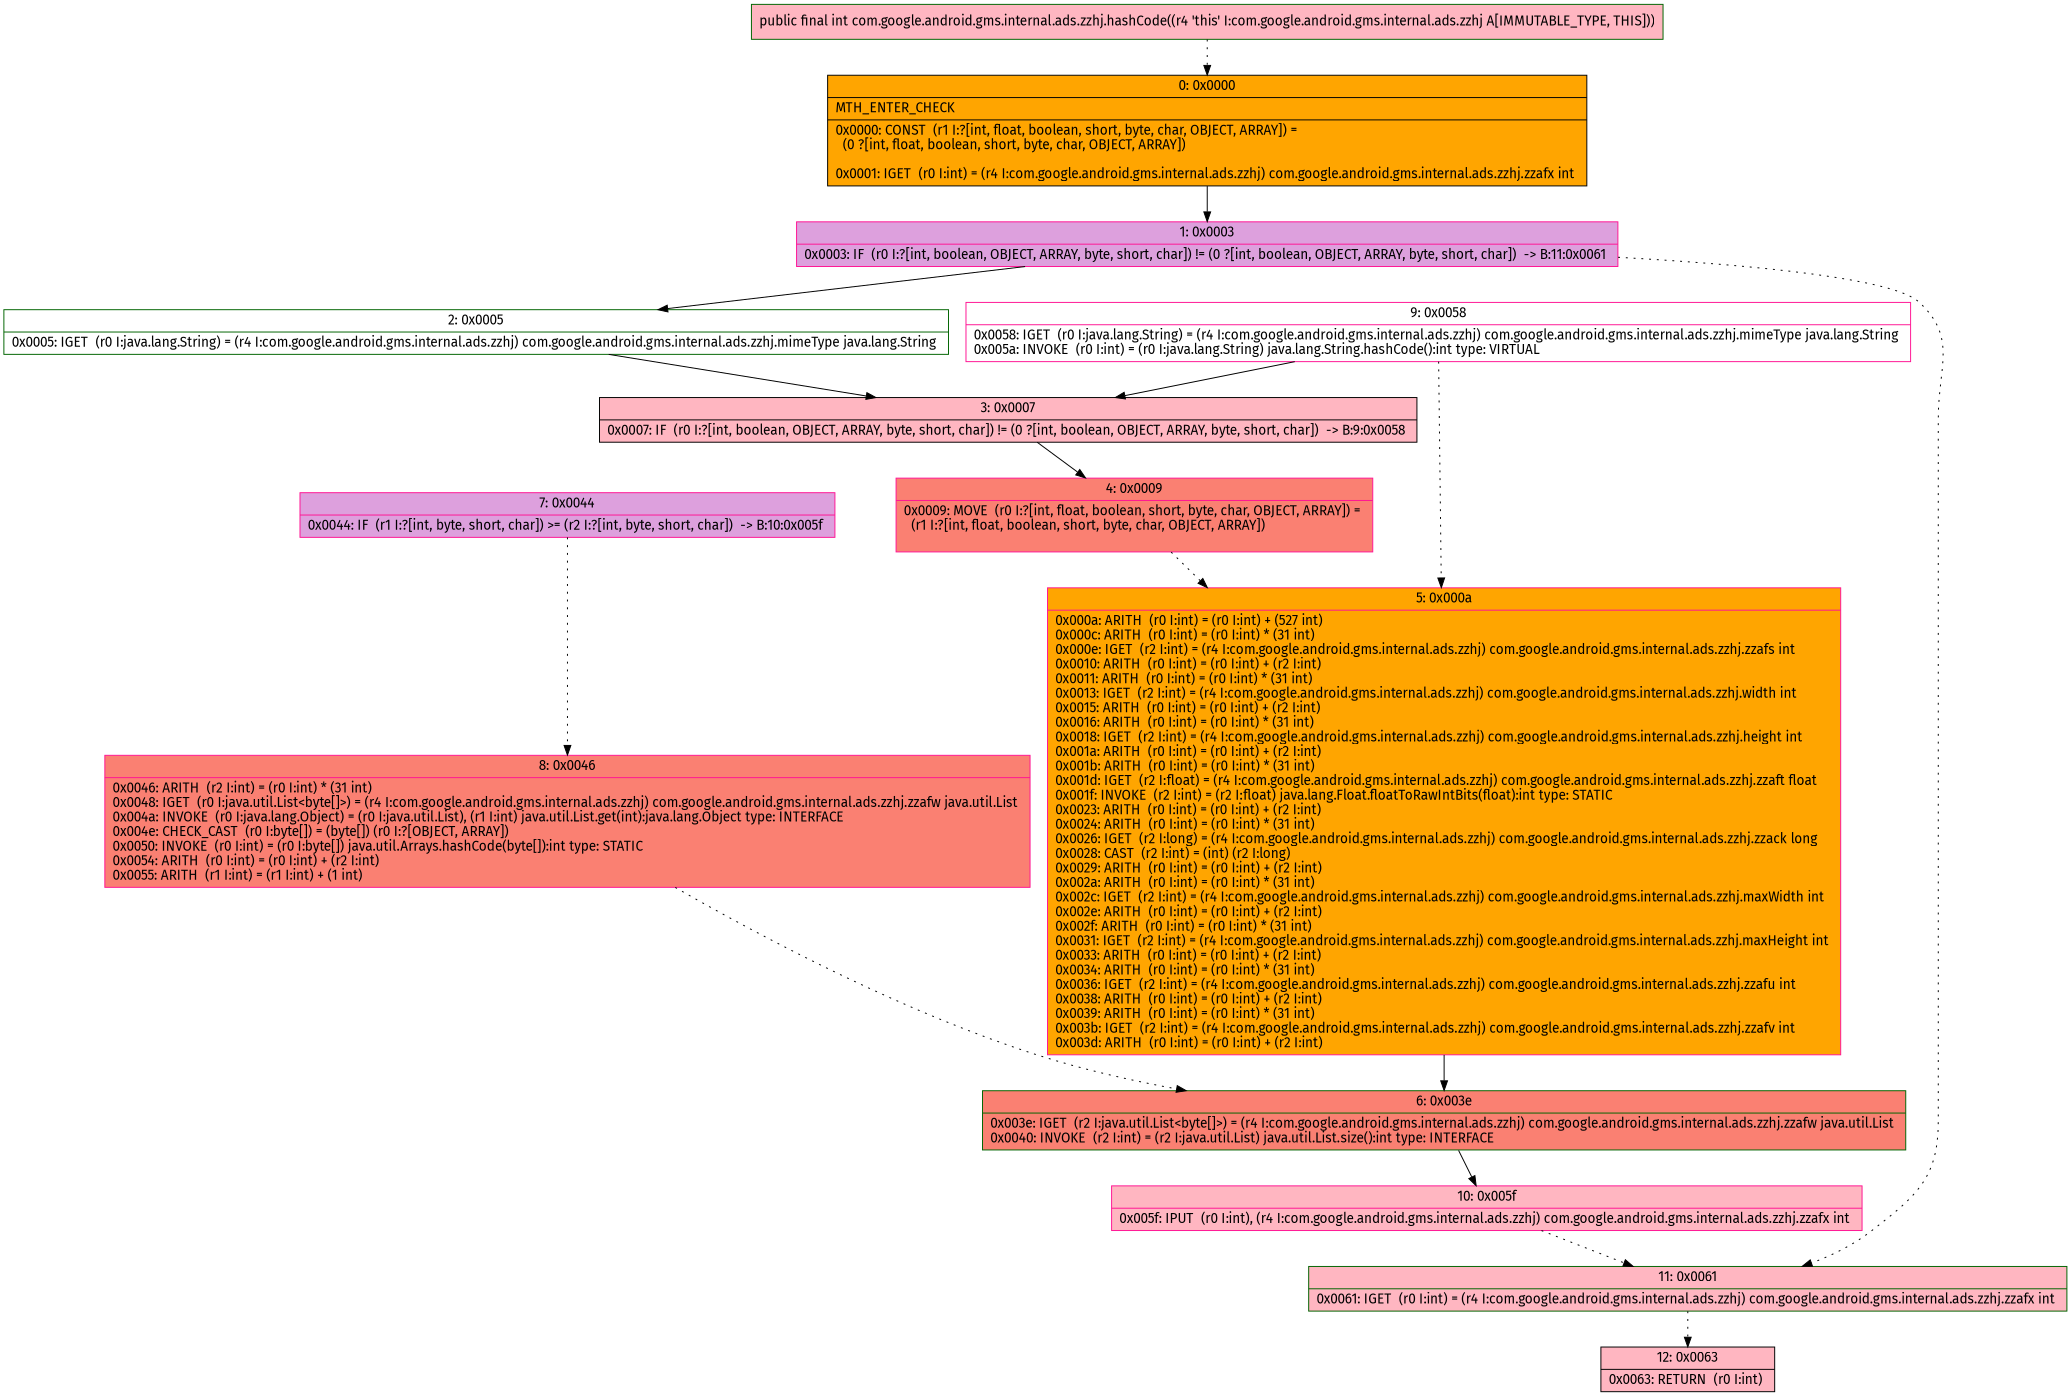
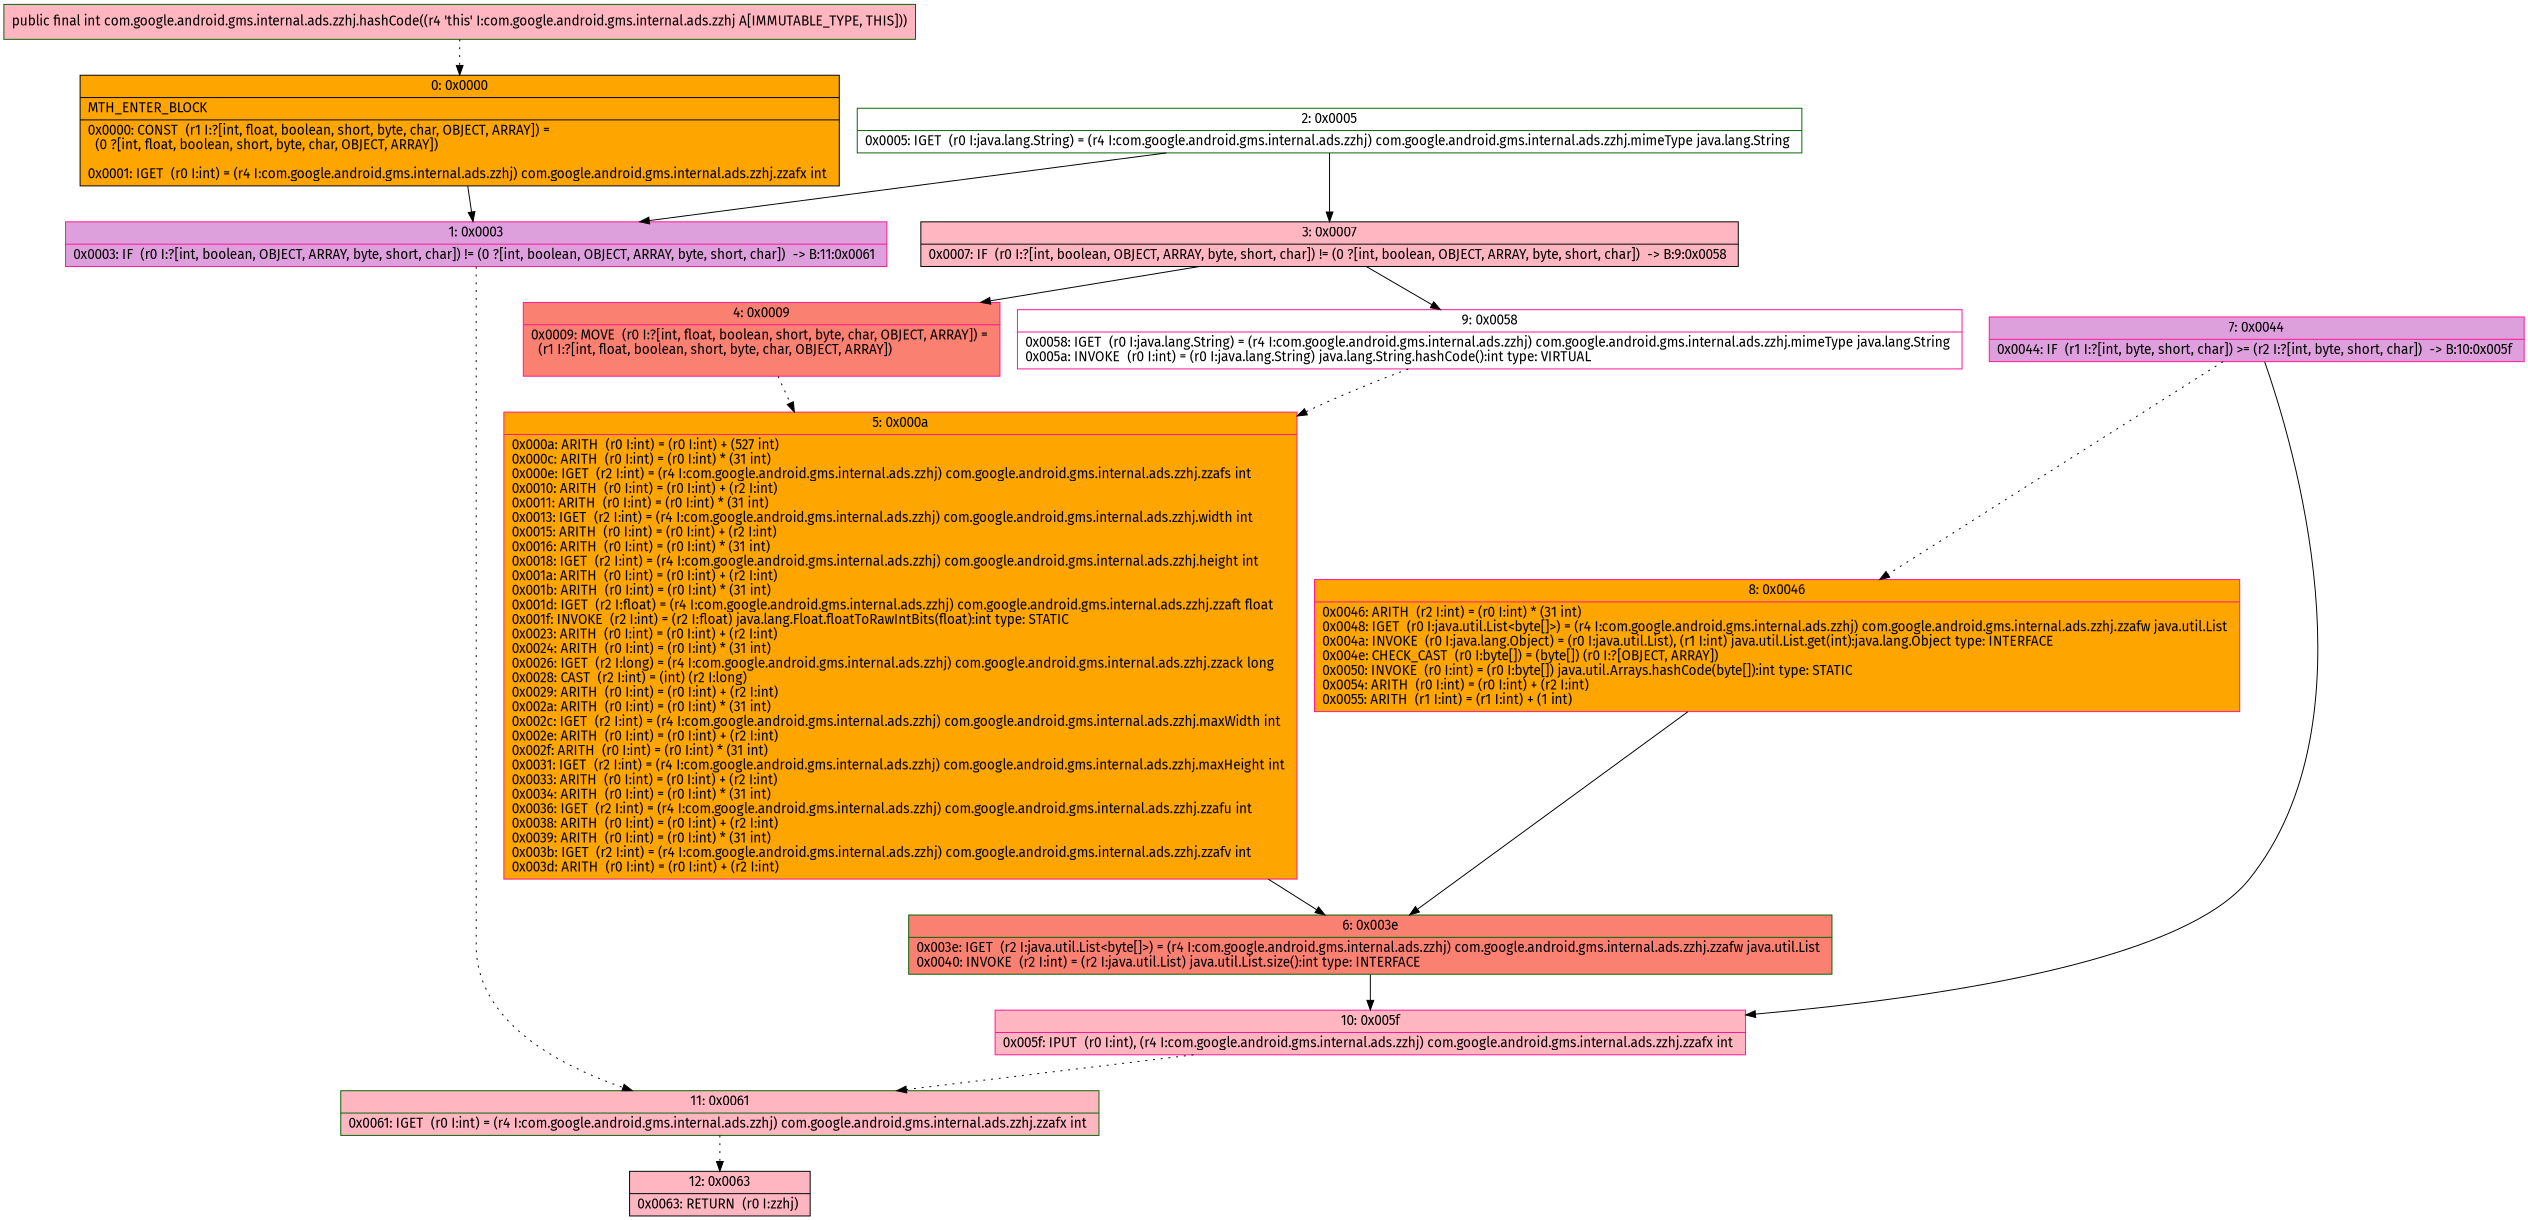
node "0: 0x0000": text "MTH_ENTER_CHECK" -> "MTH_ENTER_BLOCK"
edge "1: 0x0003" -> "2: 0x0005": reversed
edge "9: 0x0058" -> "3: 0x0007": reversed
node "8: 0x0046": fillcolor salmon -> orange
edge "7: 0x0044" -> "10: 0x005f": added
edge "8: 0x0046" -> "6: 0x003e": style dotted -> solid
node "12: 0x0063": text "0x0063: RETURN  (r0 I:int)" -> "0x0063: RETURN  (r0 I:zzhj)"
